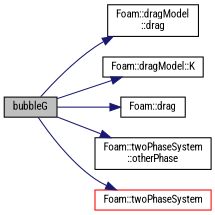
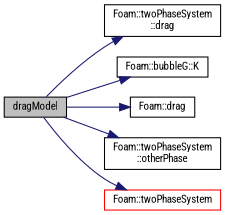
node "Foam::dragModel ::drag": label "Foam::dragModel ::drag" -> "Foam::twoPhaseSystem ::drag"
node "Foam::dragModel::K": label "Foam::dragModel::K" -> "Foam::bubbleG::K"
node "bubbleG": label "bubbleG" -> "dragModel"
